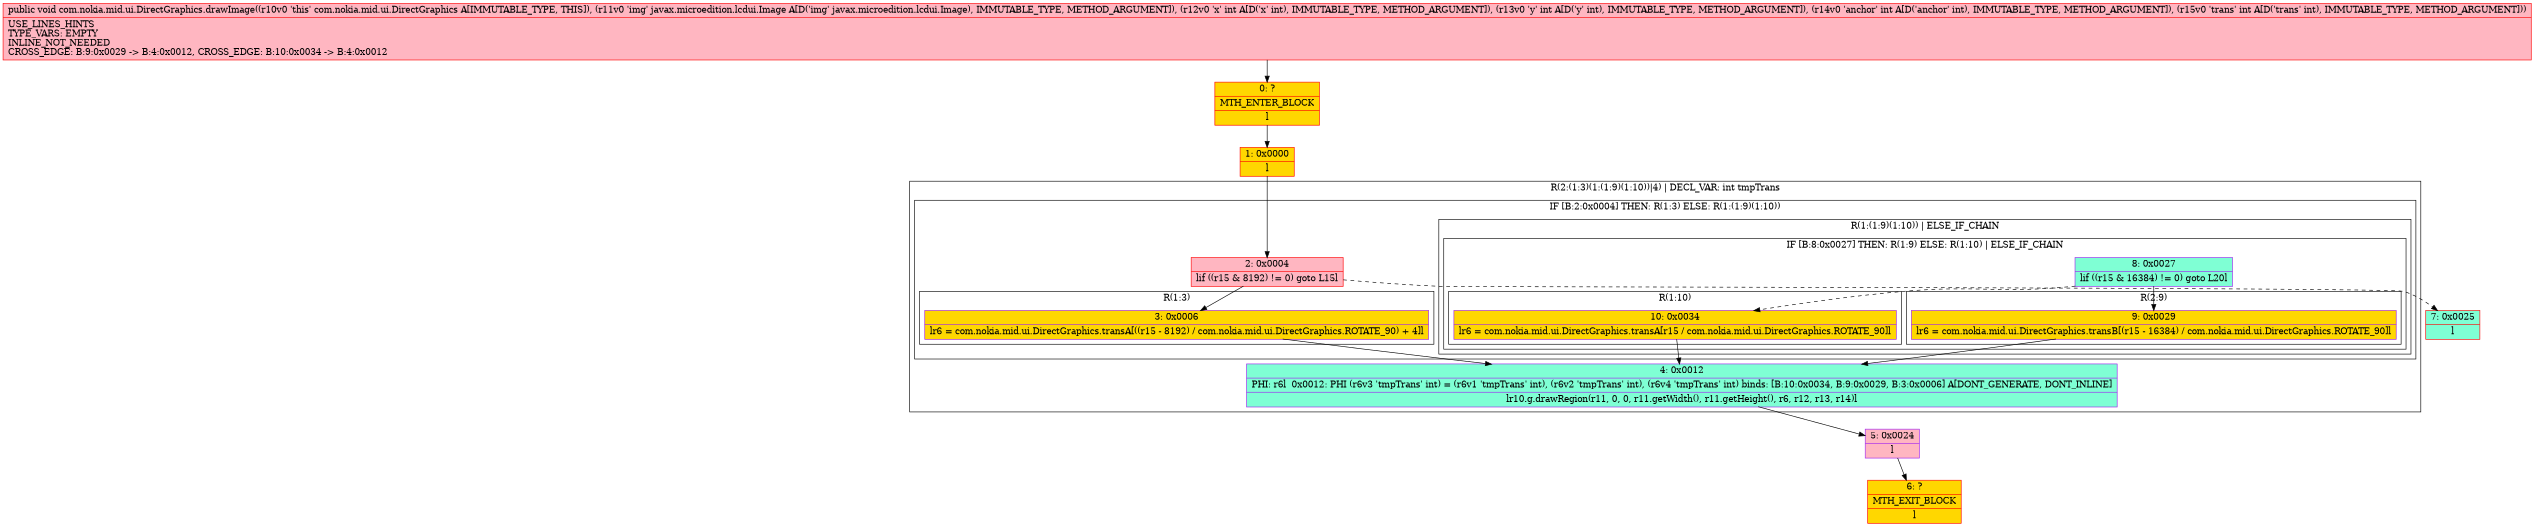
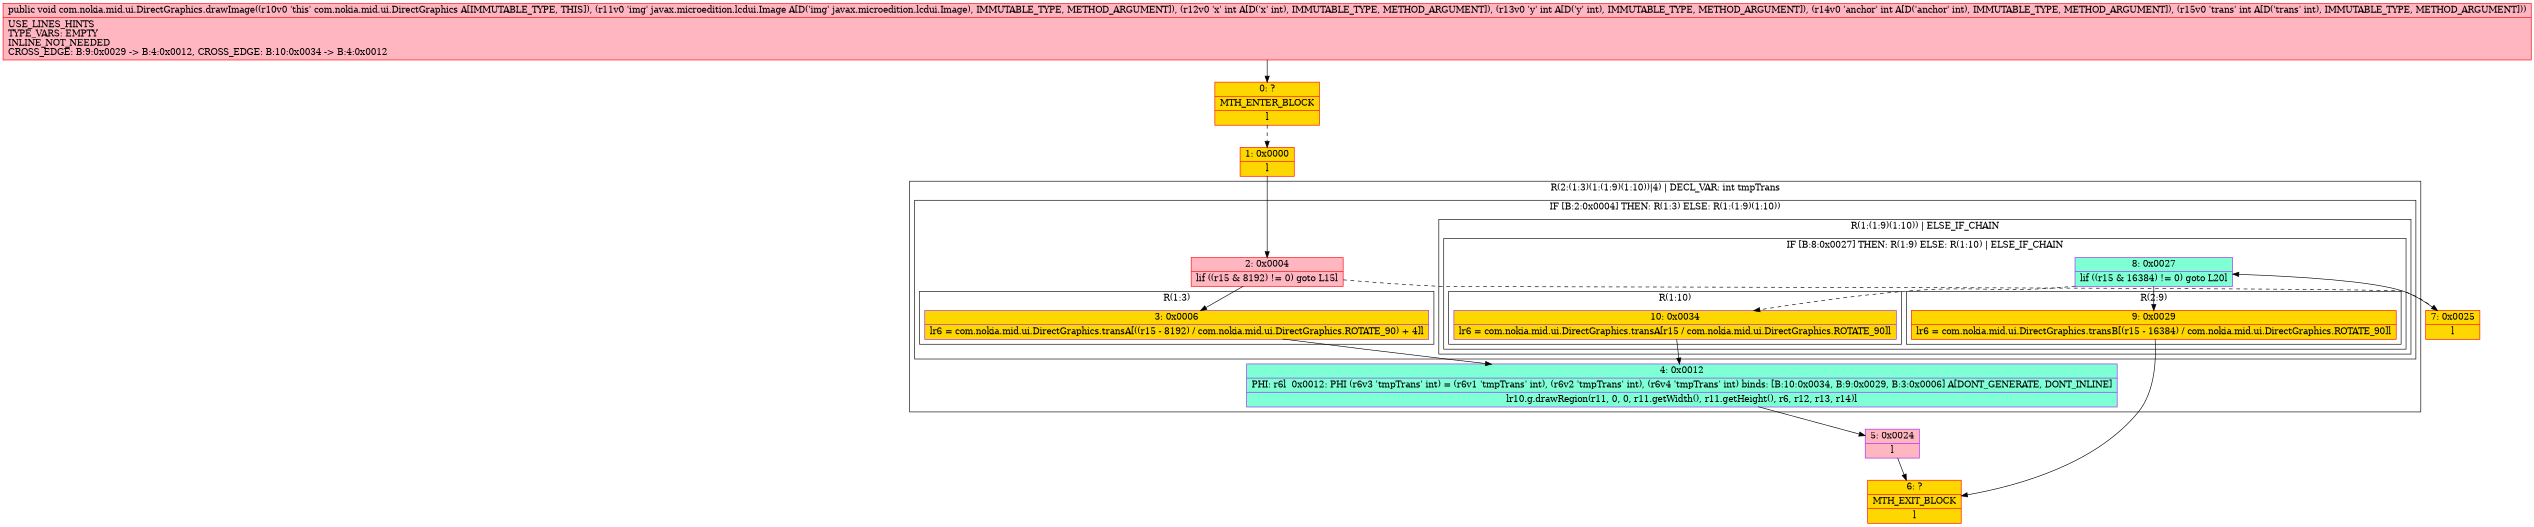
edge "0: ?" -> "1: 0x0000": style solid -> dashed
edge "7: 0x0025" -> "8: 0x0027": added
node "9: 0x0029": color purple -> red
node "7: 0x0025": fillcolor aquamarine -> gold
edge "9: 0x0029" -> "4: 0x0012": now "9: 0x0029" -> "6: ?"
